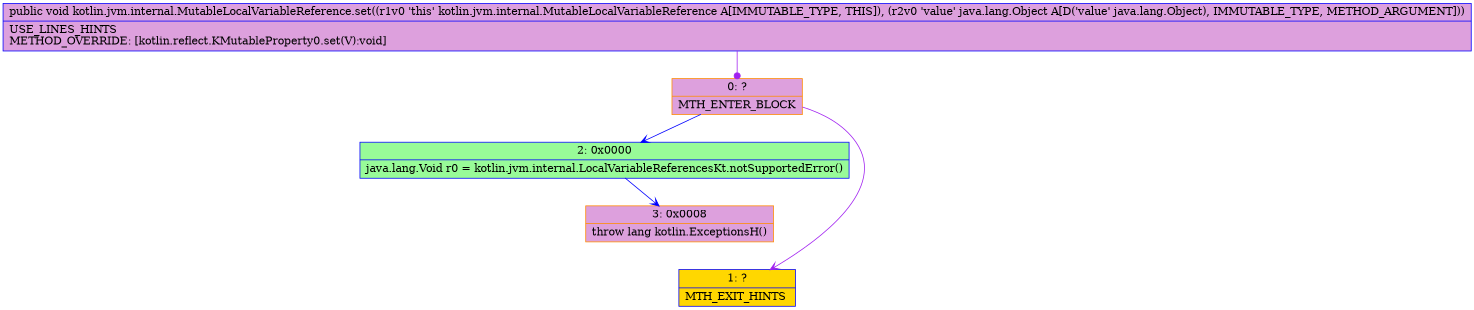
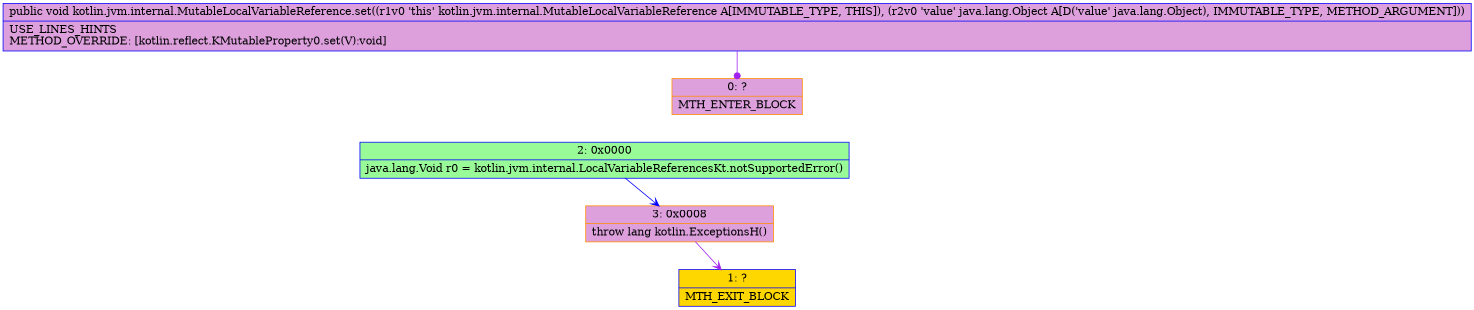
edge "0: ?" -> "2: 0x0000": removed
edge "0: ?" -> "1: ?": now "3: 0x0008" -> "1: ?"
node "1: ?": text "MTH_EXIT_HINTS" -> "MTH_EXIT_BLOCK"
